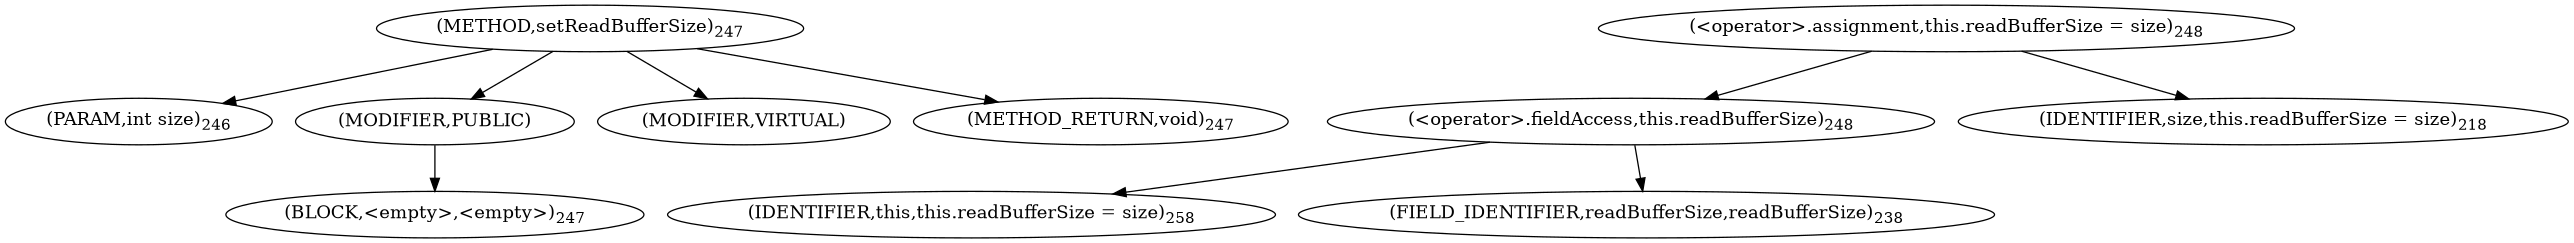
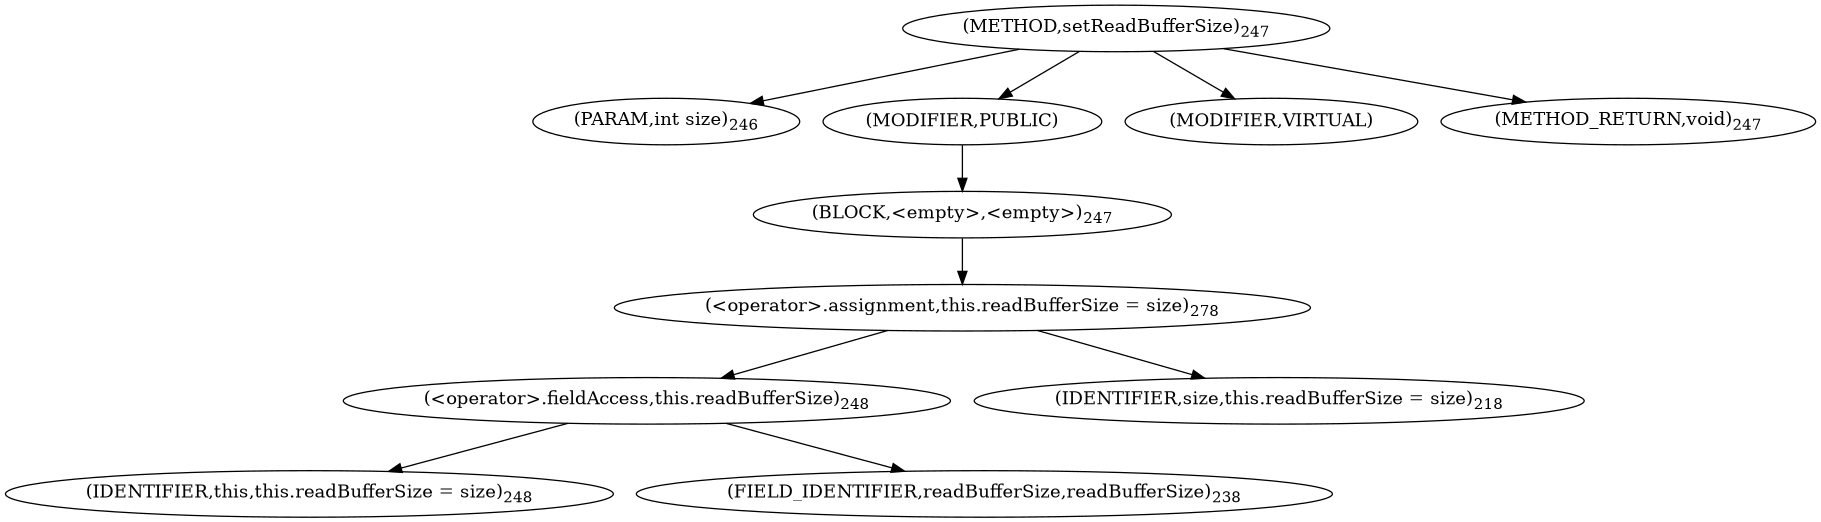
node "(<operator>.assignment,this.readBufferSize = size)": text "248" -> "278"
node "(IDENTIFIER,this,this.readBufferSize = size)": text "258" -> "248"
edge "(BLOCK,<empty>,<empty>)" -> "(<operator>.assignment,this.readBufferSize = size)": added
